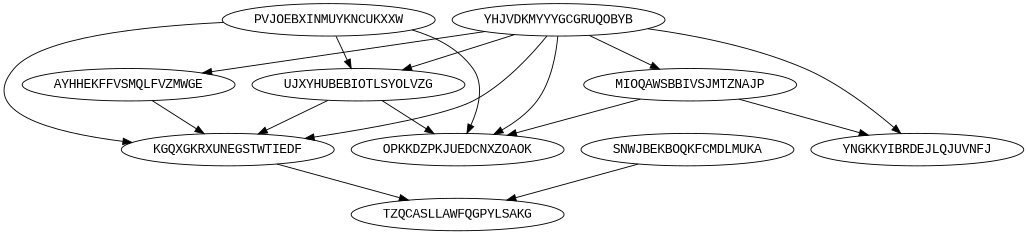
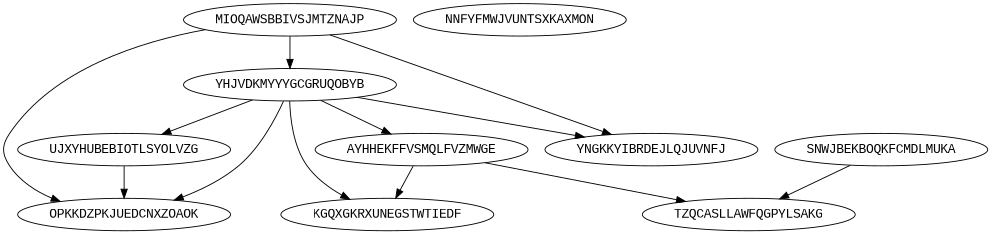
node "PVJOEBXINMUYKNCUKXXW": removed
node "NNFYFMWJVUNTSXKAXMON": added
edge "YHJVDKMYYYGCGRUQOBYB" -> "MIOQAWSBBIVSJMTZNAJP": reversed
edge "UJXYHUBEBIOTLSYOLVZG" -> "KGQXGKRXUNEGSTWTIEDF": removed
edge "KGQXGKRXUNEGSTWTIEDF" -> "TZQCASLLAWFQGPYLSAKG": now "AYHHEKFFVSMQLFVZMWGE" -> "TZQCASLLAWFQGPYLSAKG"
